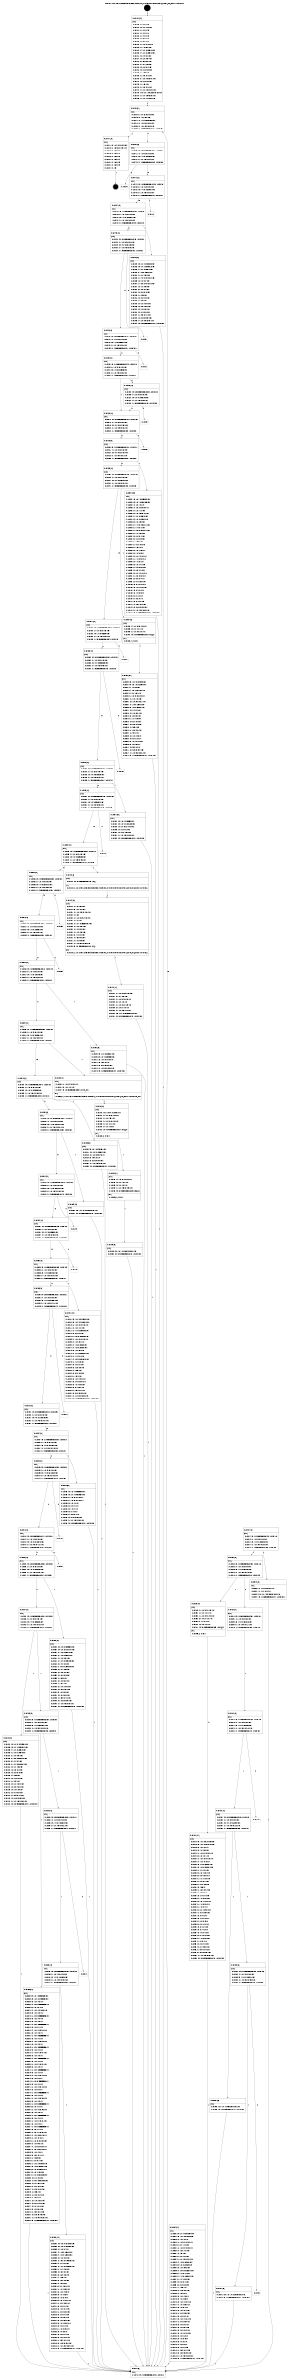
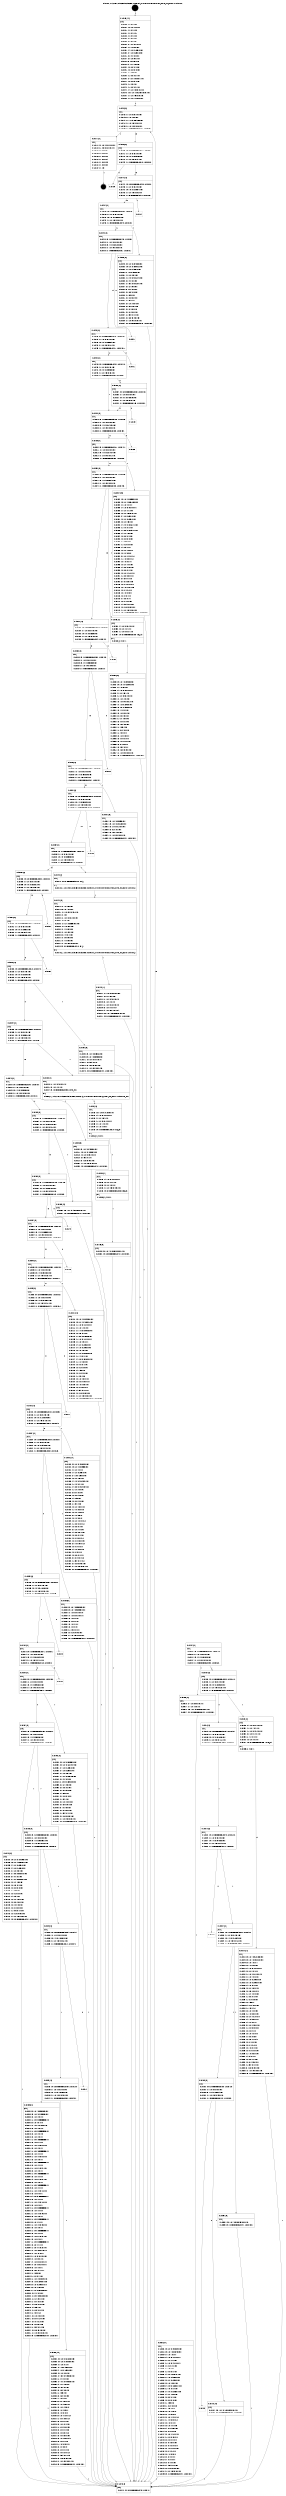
node "0x40201c [147]": added
